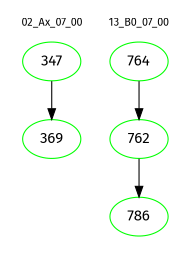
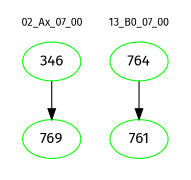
node "347": label "347" -> "346"
node "369": label "369" -> "769"
node "762": label "762" -> "761"
node "786": removed
